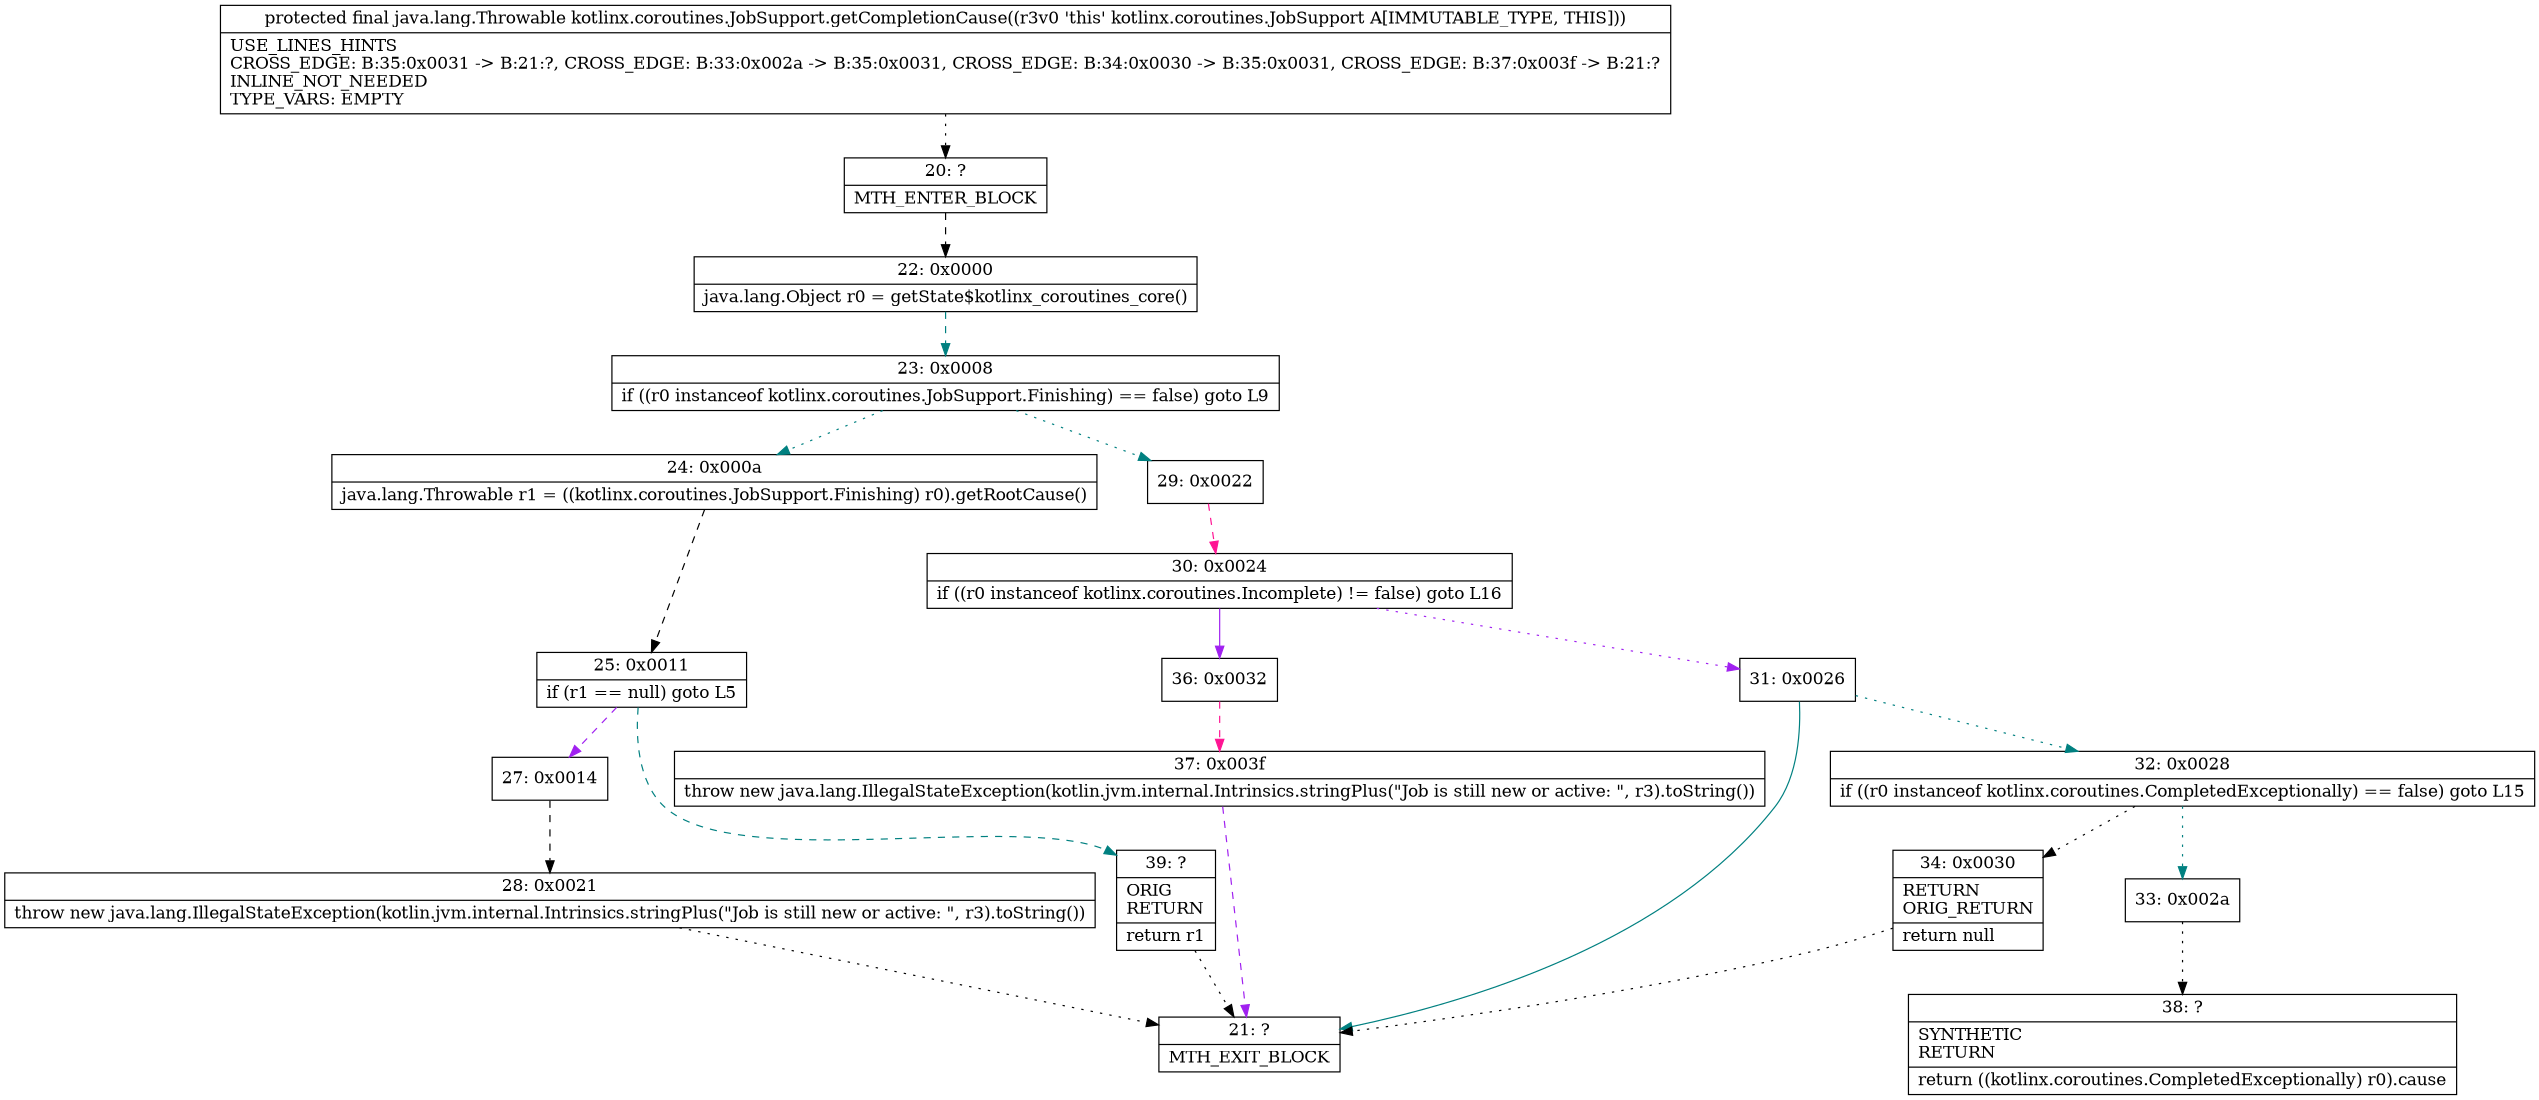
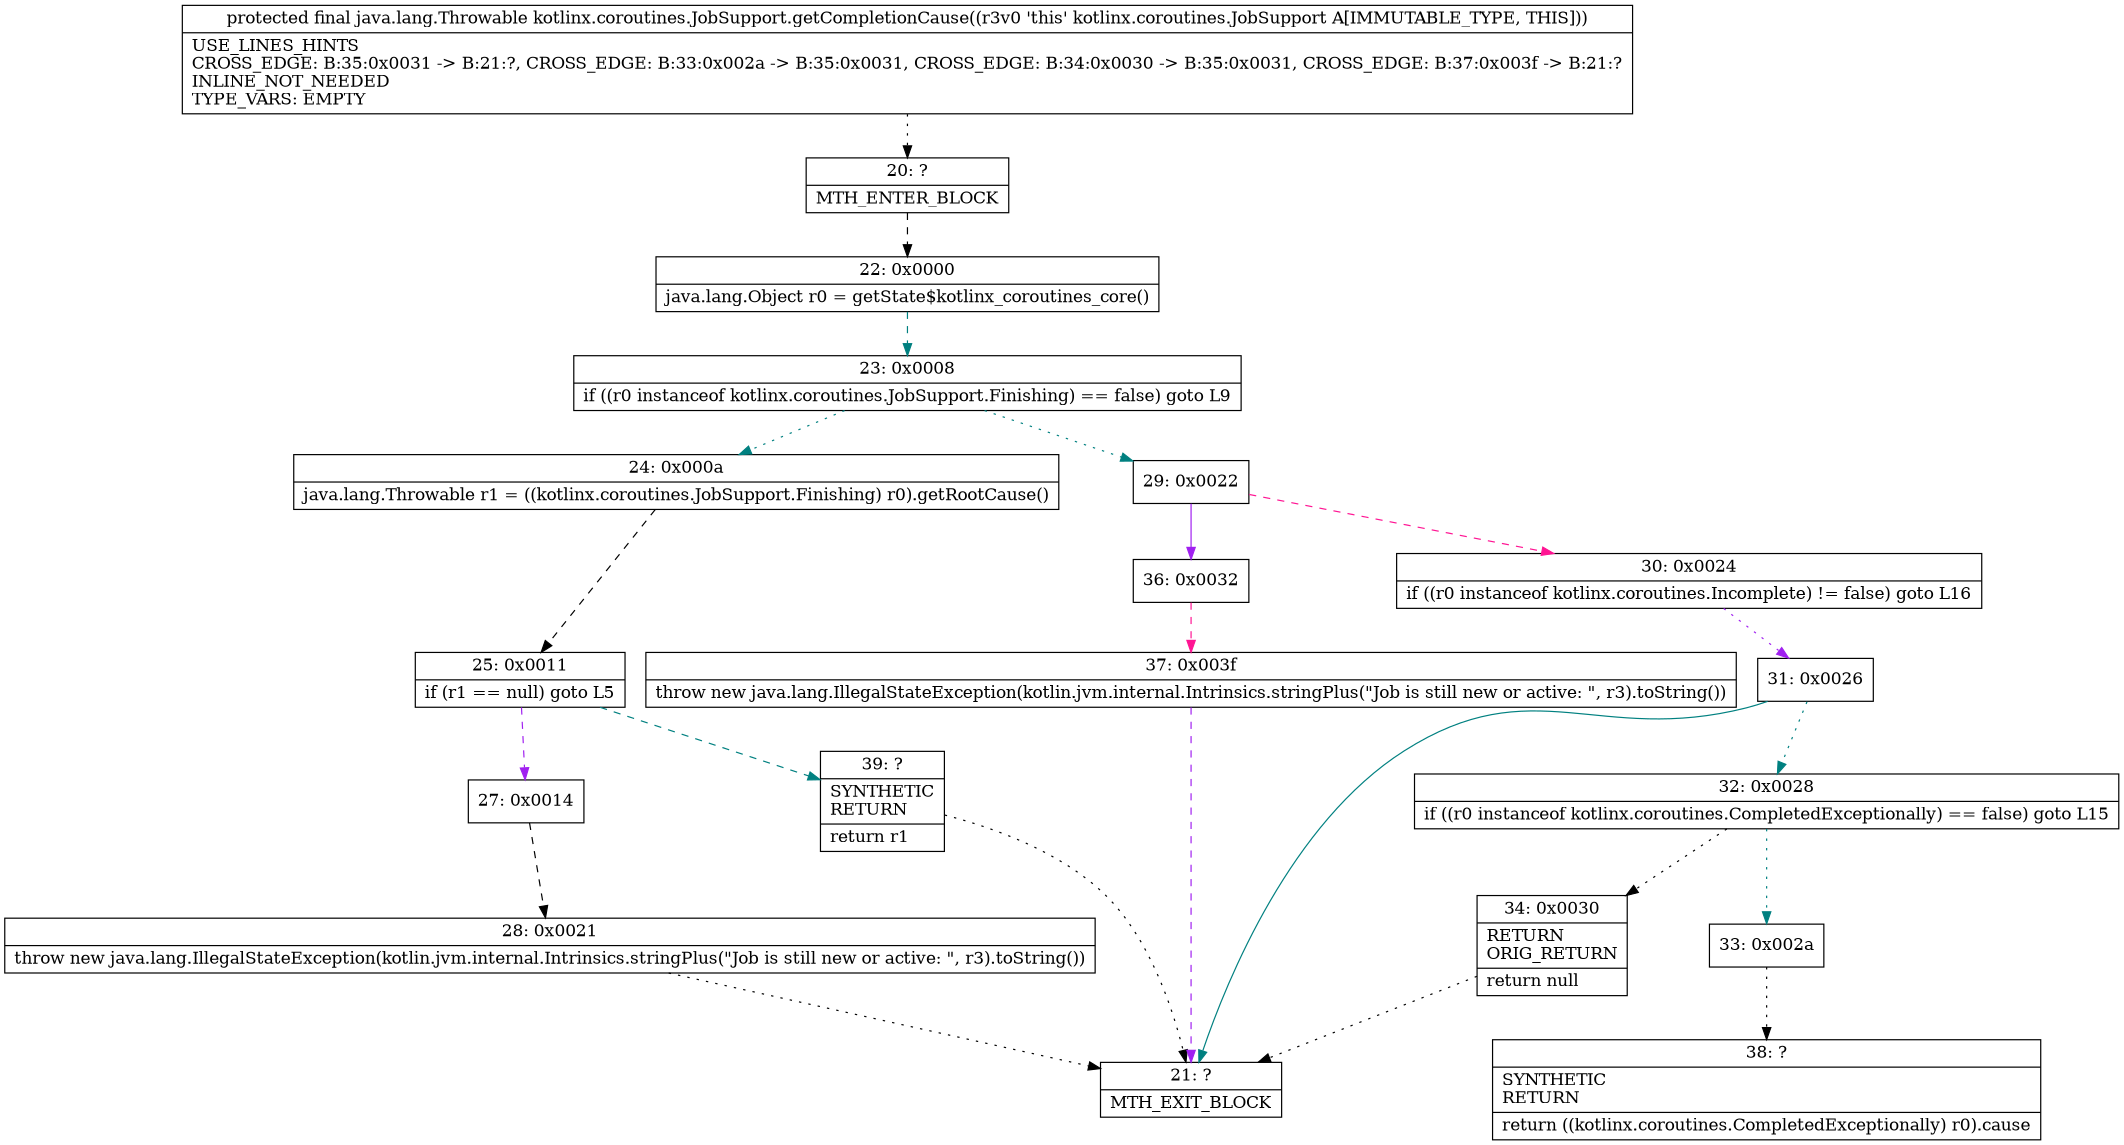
edge "30: 0x0024" -> "36: 0x0032": now "29: 0x0022" -> "36: 0x0032"
node "39: ?": text "ORIG" -> "SYNTHETIC"
